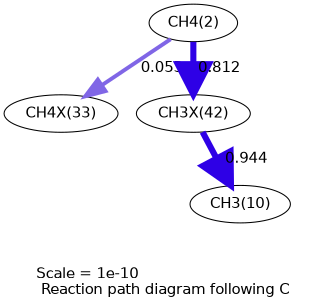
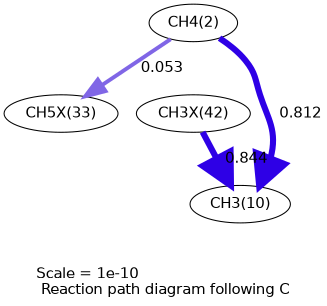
edge "CH4(2)" -> "CH3X(42)": now "CH4(2)" -> "CH3(10)"
node "CH4X(33)": label "CH4X(33)" -> "CH5X(33)"
edge "CH3X(42)" -> "CH3(10)": label " 0.944" -> " 0.844"
